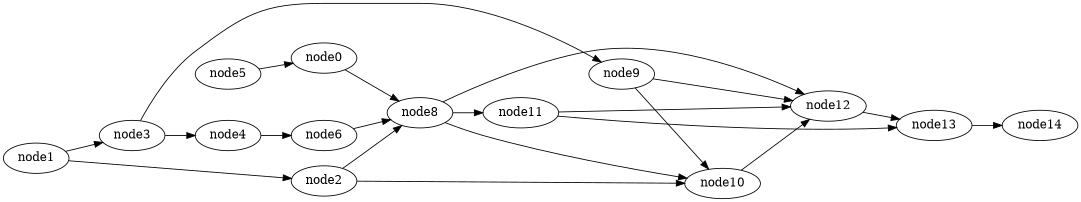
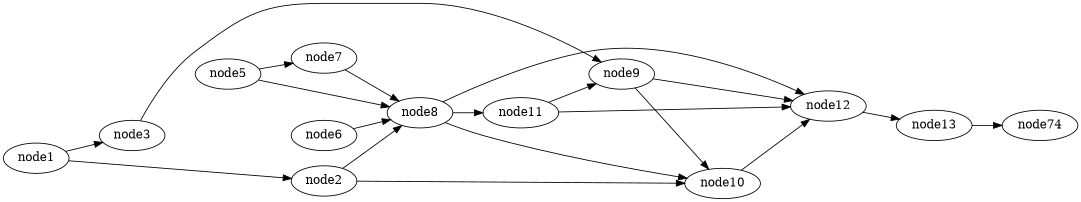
node "node0": label "node0" -> "node7"
edge "node5" -> "node8": added
node "node14": label "node14" -> "node74"
edge "node11" -> "node13": now "node11" -> "node9"
node "node4": removed
